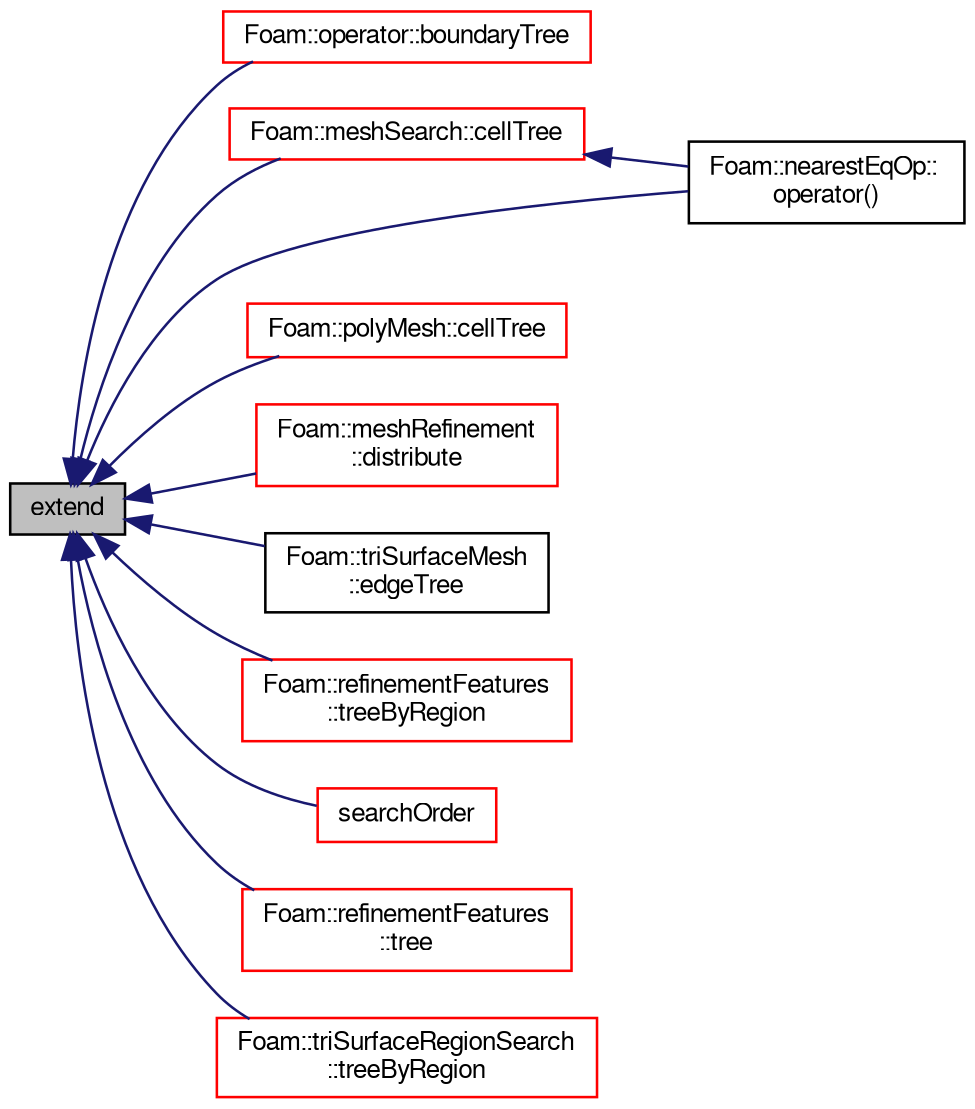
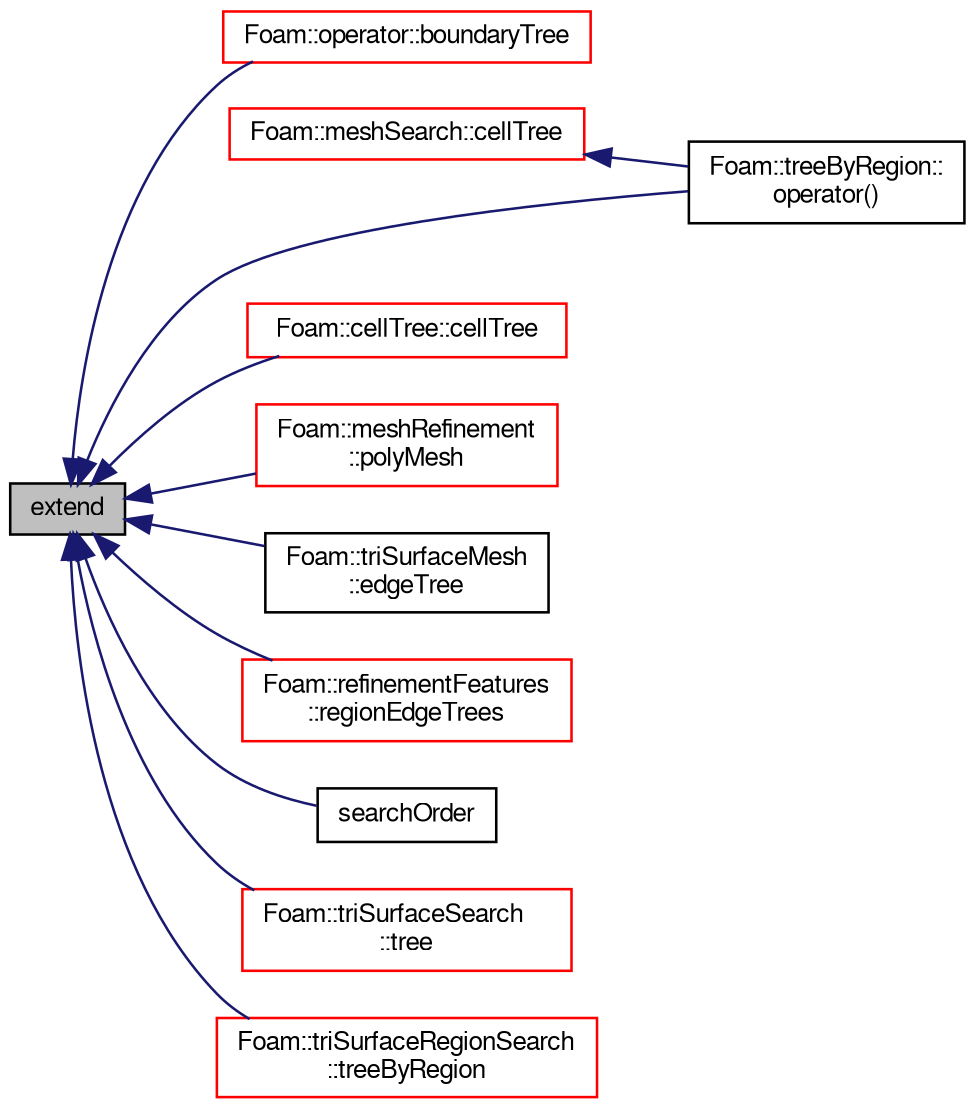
node "Foam::nearestEqOp:: operator()": label "Foam::nearestEqOp:: operator()" -> "Foam::treeByRegion:: operator()"
edge "Foam::meshSearch::cellTree" -> "extend": removed
node "Foam::polyMesh::cellTree": label "Foam::polyMesh::cellTree" -> "Foam::cellTree::cellTree"
node "Foam::meshRefinement ::distribute": label "Foam::meshRefinement ::distribute" -> "Foam::meshRefinement ::polyMesh"
node "Foam::refinementFeatures ::treeByRegion": label "Foam::refinementFeatures ::treeByRegion" -> "Foam::refinementFeatures ::regionEdgeTrees"
node "searchOrder": color red -> black
node "Foam::refinementFeatures ::tree": label "Foam::refinementFeatures ::tree" -> "Foam::triSurfaceSearch ::tree"
